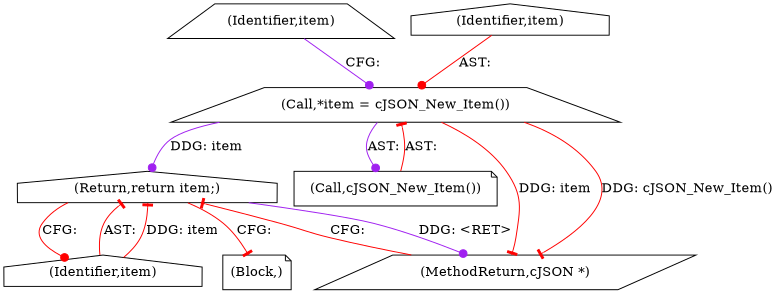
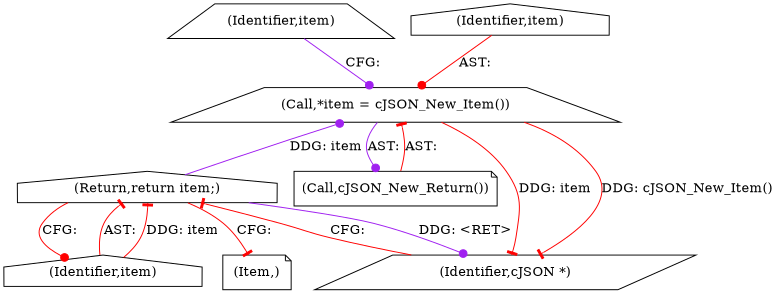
edge "(Call,*item = cJSON_New_Item())" -> "(Return,return item;)": reversed
node "(Call,cJSON_New_Item())": label "(Call,cJSON_New_Item())" -> "(Call,cJSON_New_Return())"
node "(Block,)": label "(Block,)" -> "(Item,)"
node "(MethodReturn,cJSON *)": label "(MethodReturn,cJSON *)" -> "(Identifier,cJSON *)"
